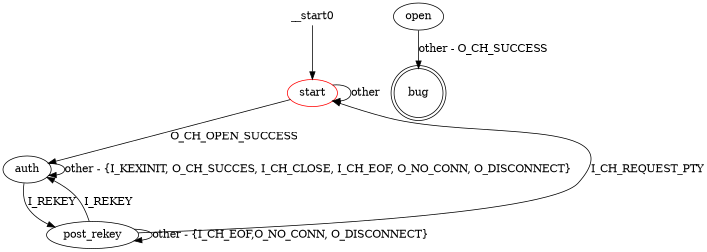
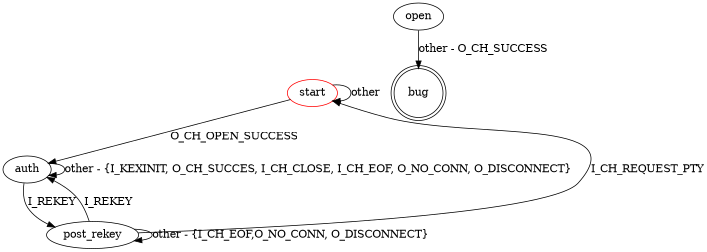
node "__start0": removed
